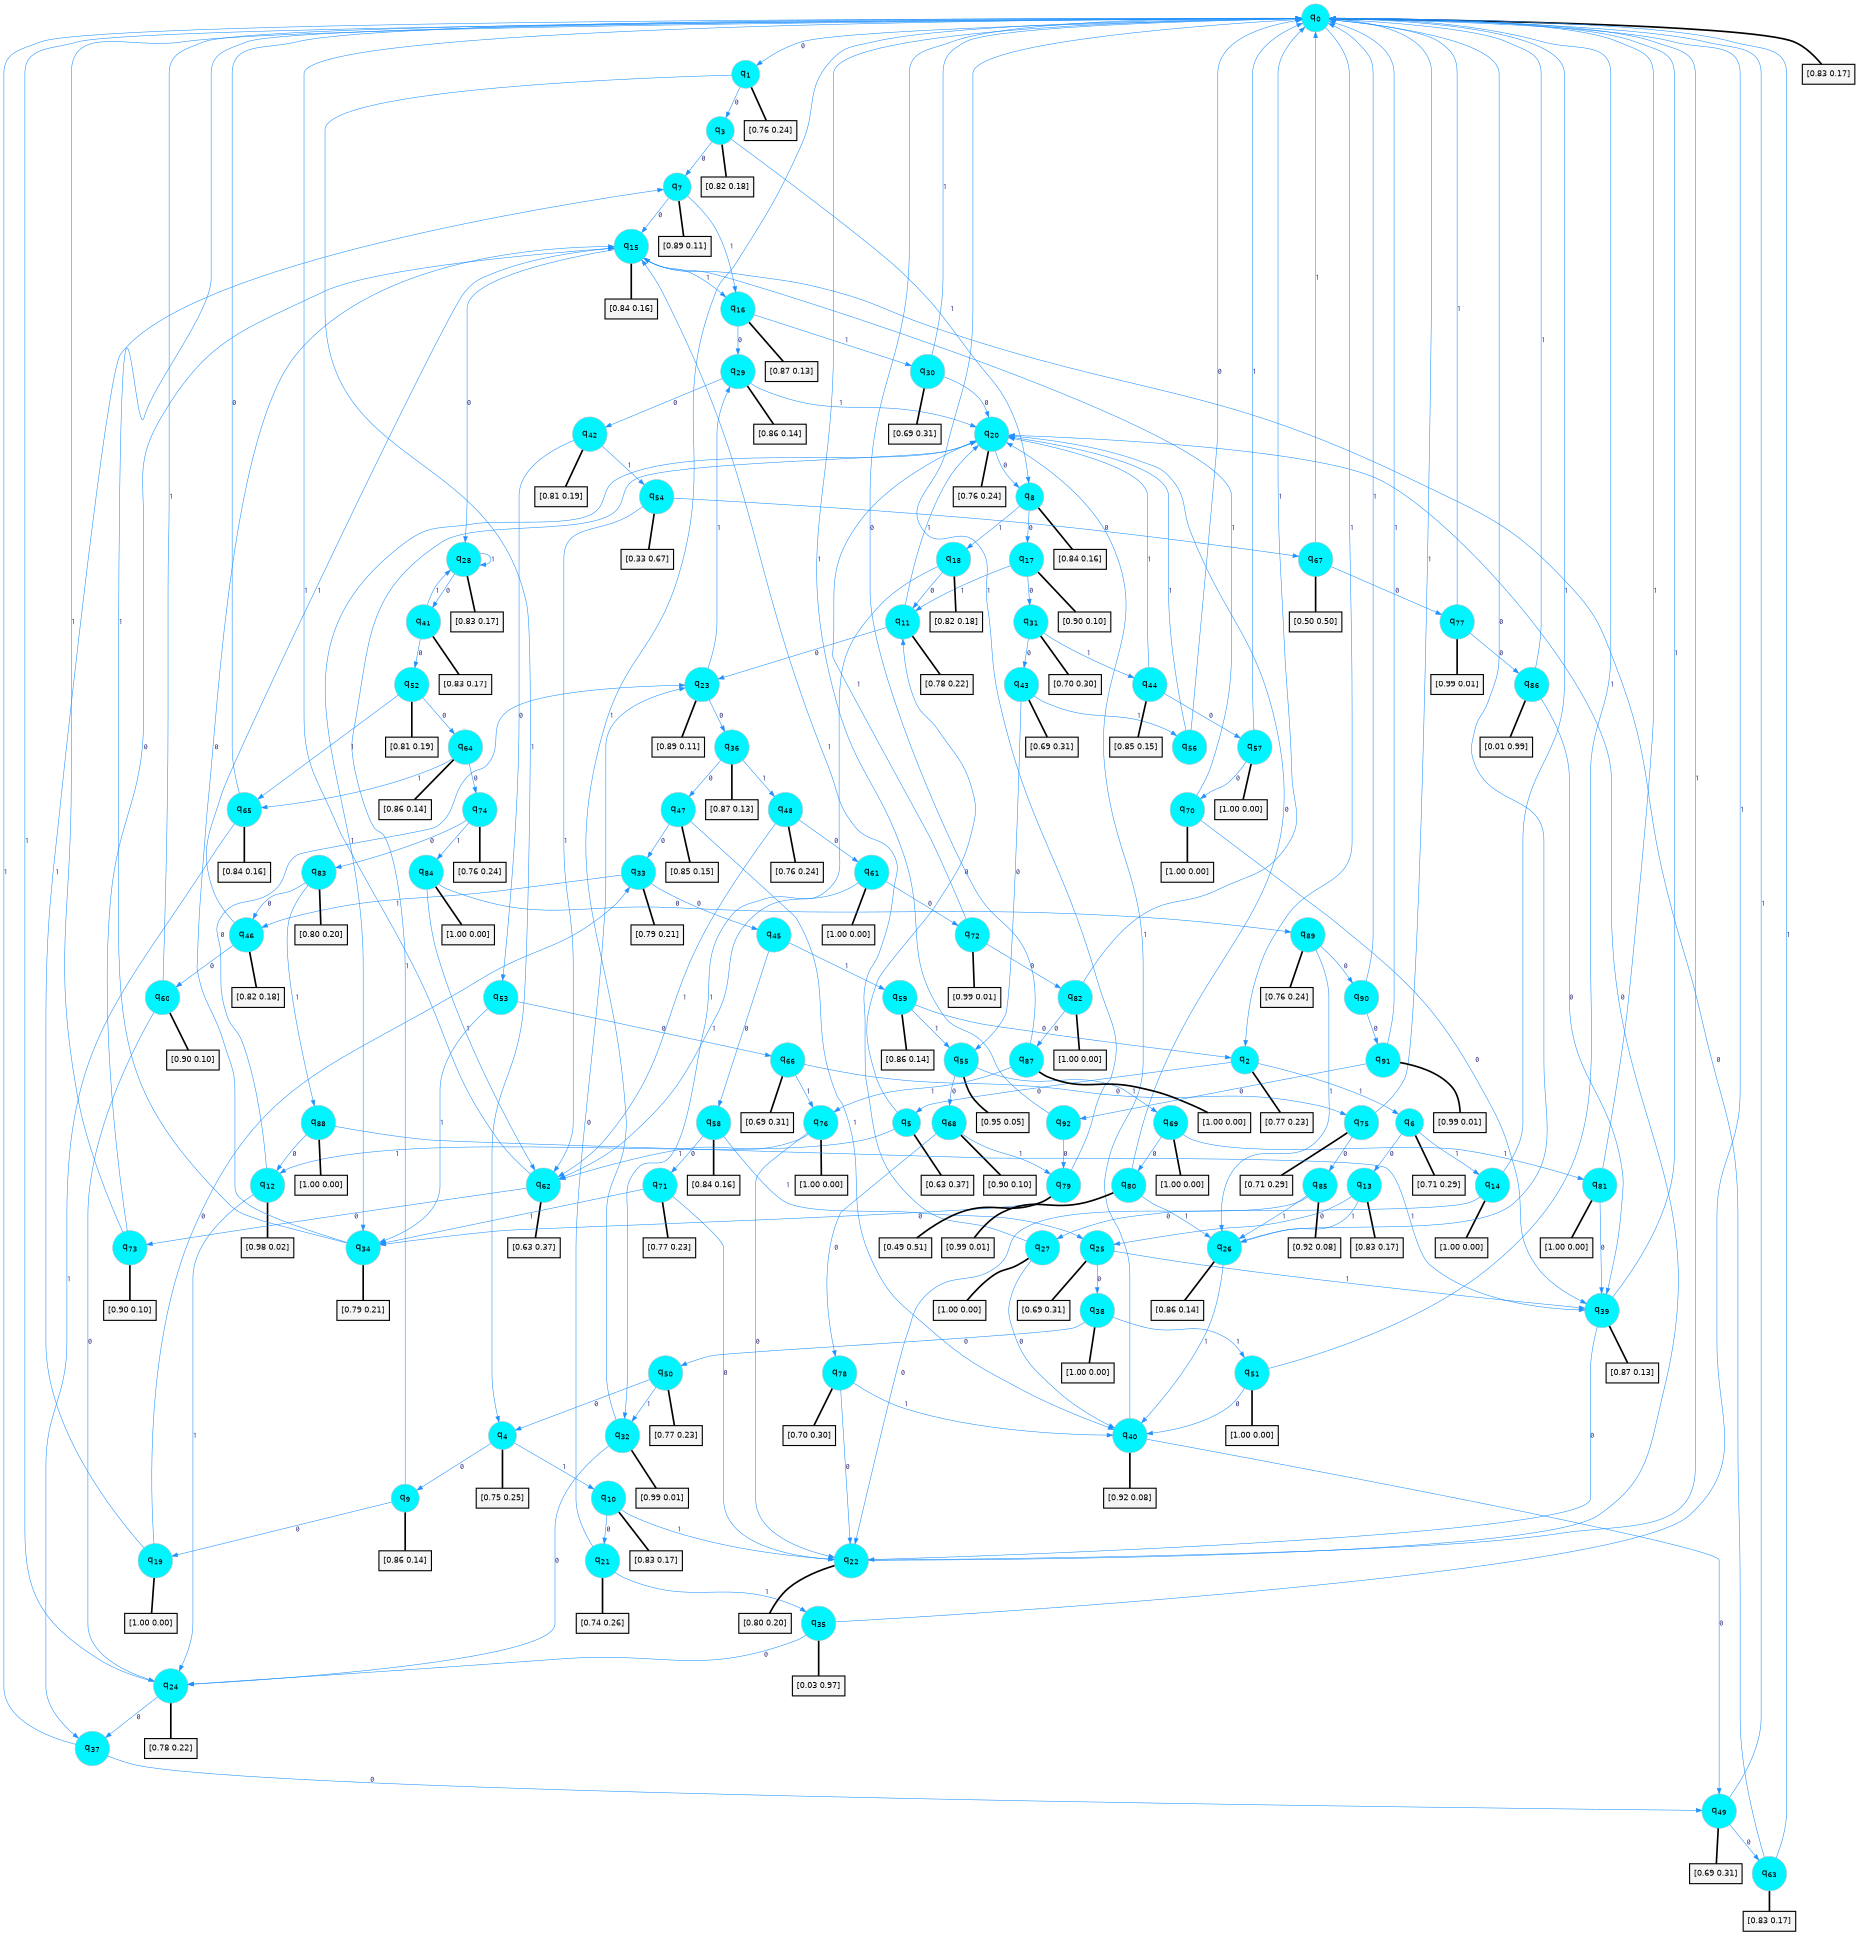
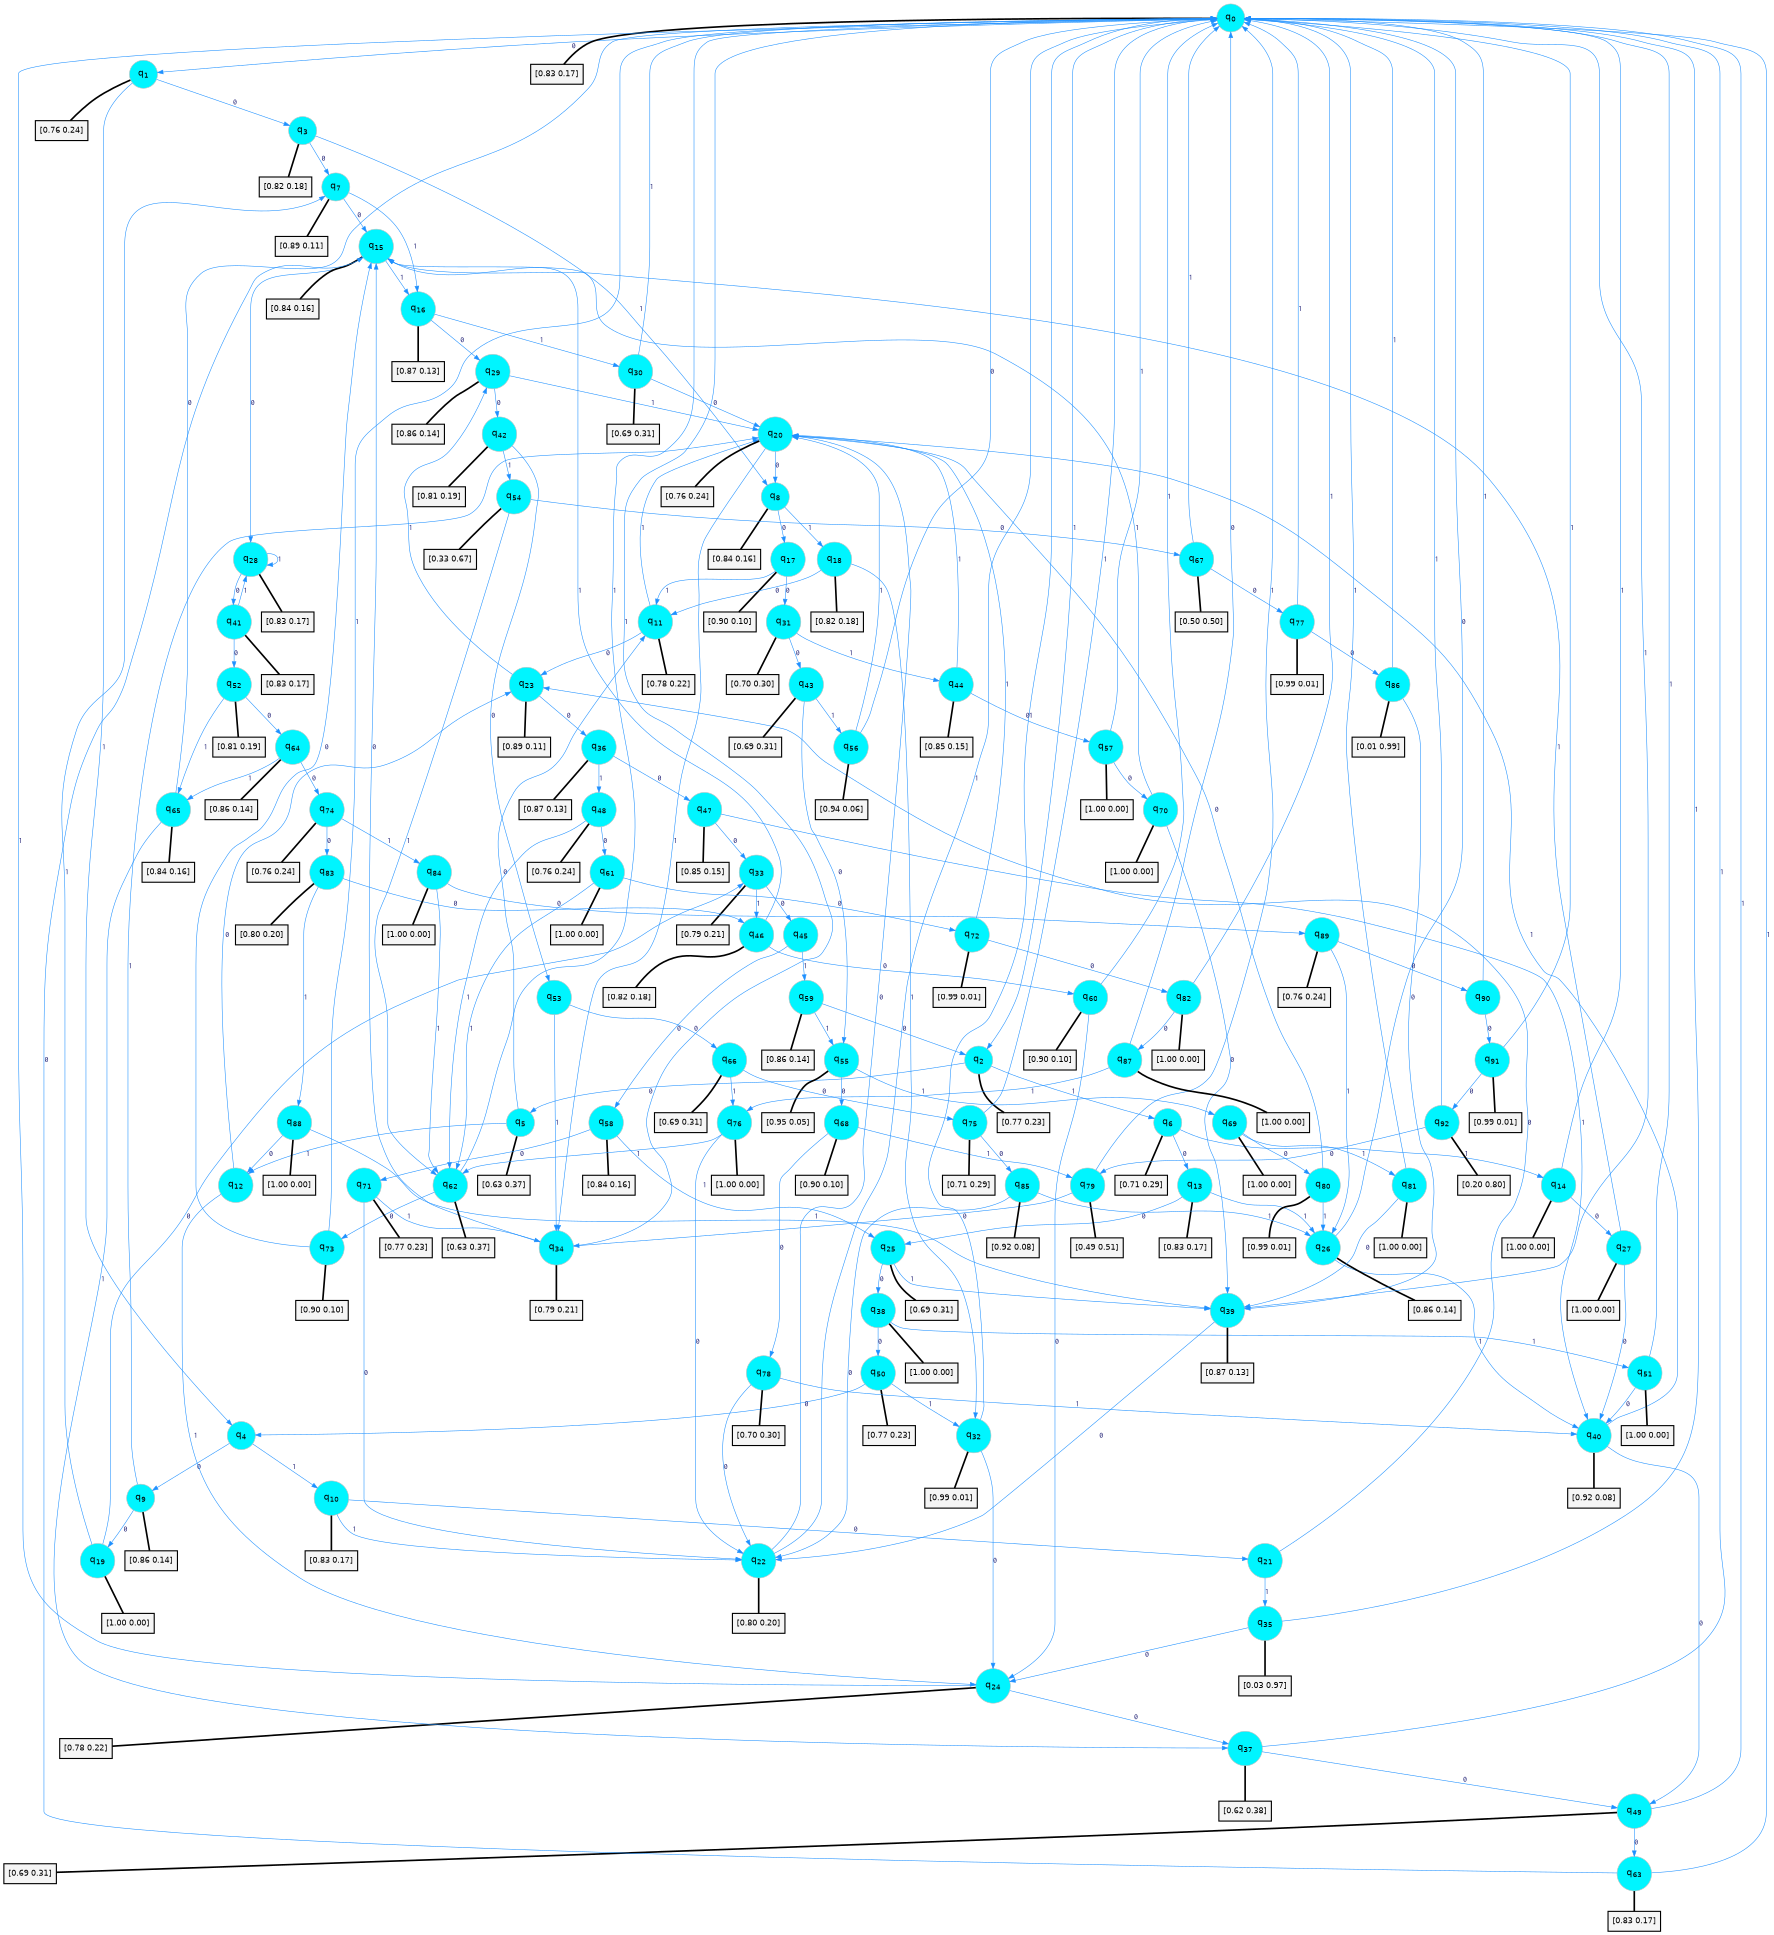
node "[0.94 0.06]": added
node "[0.20 0.80]": added
node "[0.98 0.02]": removed
node "[0.75 0.25]": removed
node "[0.74 0.26]": removed
node "[0.62 0.38]": added
